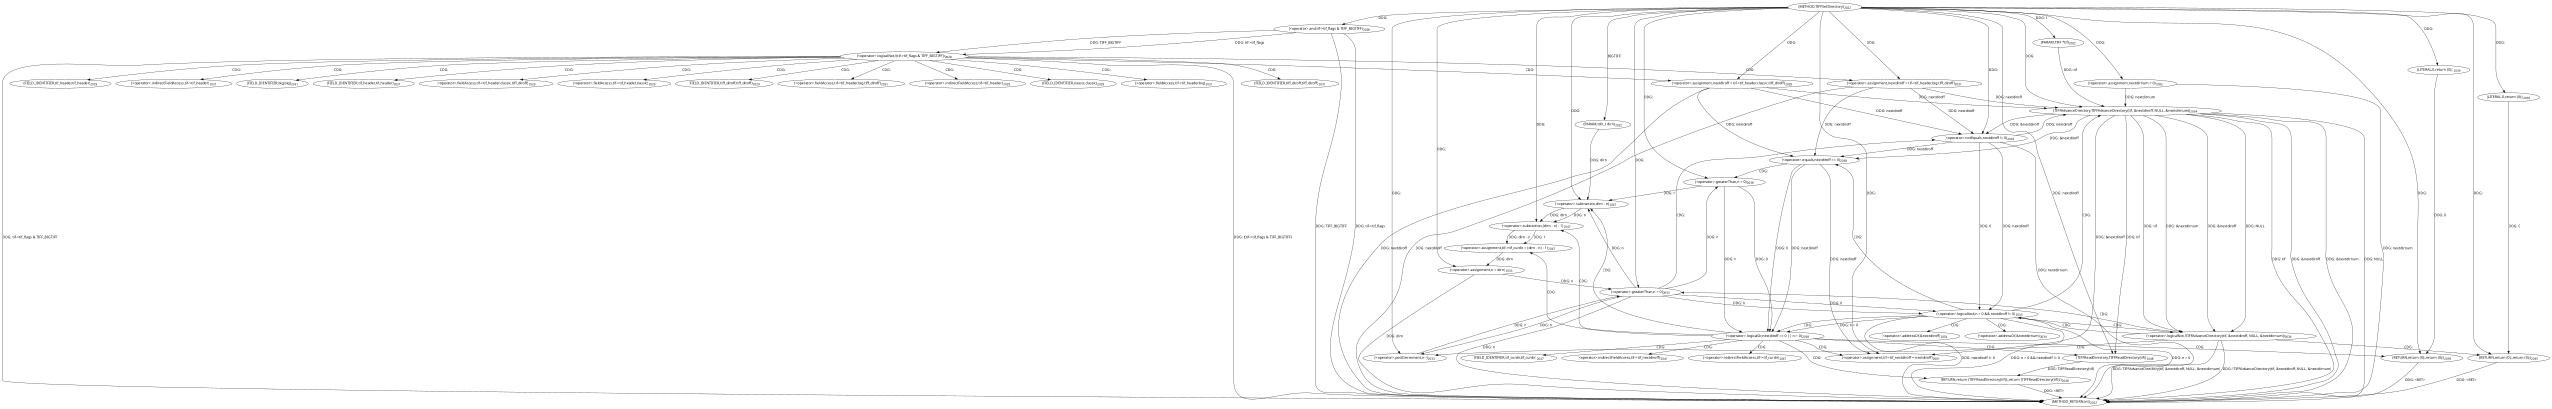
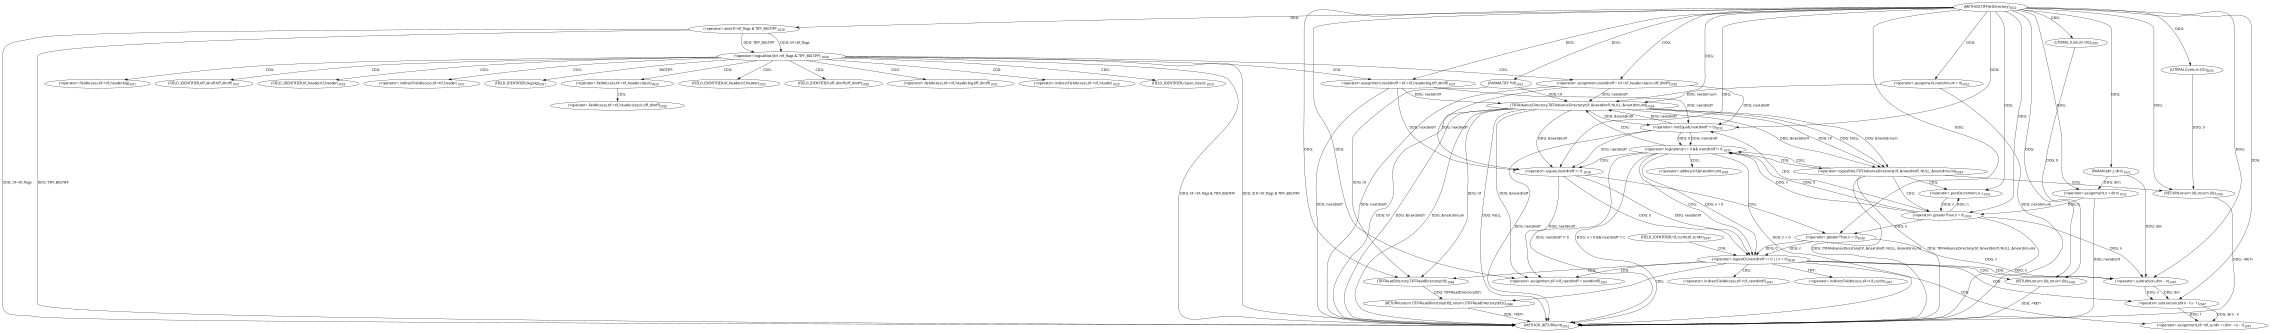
edge "(METHOD,TIFFSetDirectory)" -> "(PARAM,TIFF *tif)": label "DDG: 1" -> "DDG: "
edge "(METHOD,TIFFSetDirectory)" -> "(<operator>.equals,nextdiroff == 0)": added, label "DDG:"
edge "(METHOD,TIFFSetDirectory)" -> "(PARAM,tdir_t dirn)": label "BIGTIFF: " -> "DDG: "
edge "(<operator>.logicalNot,!(tif->tif_flags & TIFF_BIGTIFF))" -> "(<operator>.fieldAccess,tif->tif_header.classic.tiff_diroff)": now "(<operator>.fieldAccess,tif->tif_header.classic)" -> "(<operator>.fieldAccess,tif->tif_header.classic.tiff_diroff)"
edge "(<operator>.logicalNot,!(tif->tif_flags & TIFF_BIGTIFF))" -> "(FIELD_IDENTIFIER,big,big)": label "CDG: " -> "BIGTIFF: "
edge "(PARAM,TIFF *tif)" -> "(TIFFReadDirectory,TIFFReadDirectory(tif))": added, label "DDG: tif"
edge "(METHOD,TIFFSetDirectory)" -> "(TIFFReadDirectory,TIFFReadDirectory(tif))": label "DDG: nextdiroff" -> "DDG: "
edge "(<operator>.assignment,tif->tif_curdir = (dirn - n) - 1)" -> "(<operator>.assignment,n = dirn)": now "(PARAM,tdir_t dirn)" -> "(<operator>.assignment,n = dirn)"
edge "(<operator>.notEquals,nextdiroff != 0)" -> "(METHOD_RETURN,int)": label "DDG: nextdirnum" -> "DDG: nextdiroff"
edge "(<operator>.assignment,n = dirn)" -> "(METHOD_RETURN,int)": label "DDG: dirn" -> "DDG: nextdiroff"
node "(<operator>.addressOf,&nextdiroff)": removed
edge "(<operator>.logicalOr,nextdiroff == 0 || n > 0)" -> "(FIELD_IDENTIFIER,tif_curdir,tif_curdir)": reversed
edge "(<operator>.logicalOr,nextdiroff == 0 || n > 0)" -> "(<operator>.indirectFieldAccess,tif->tif_curdir)": label "CDG: " -> "TIFF: "
